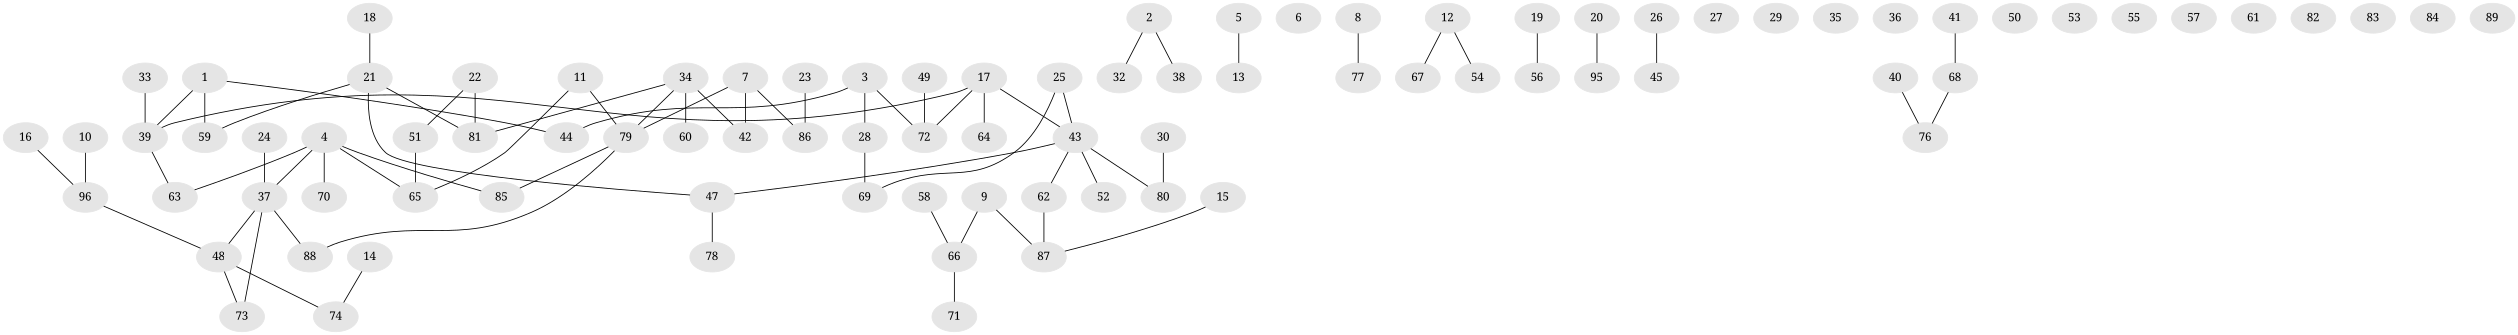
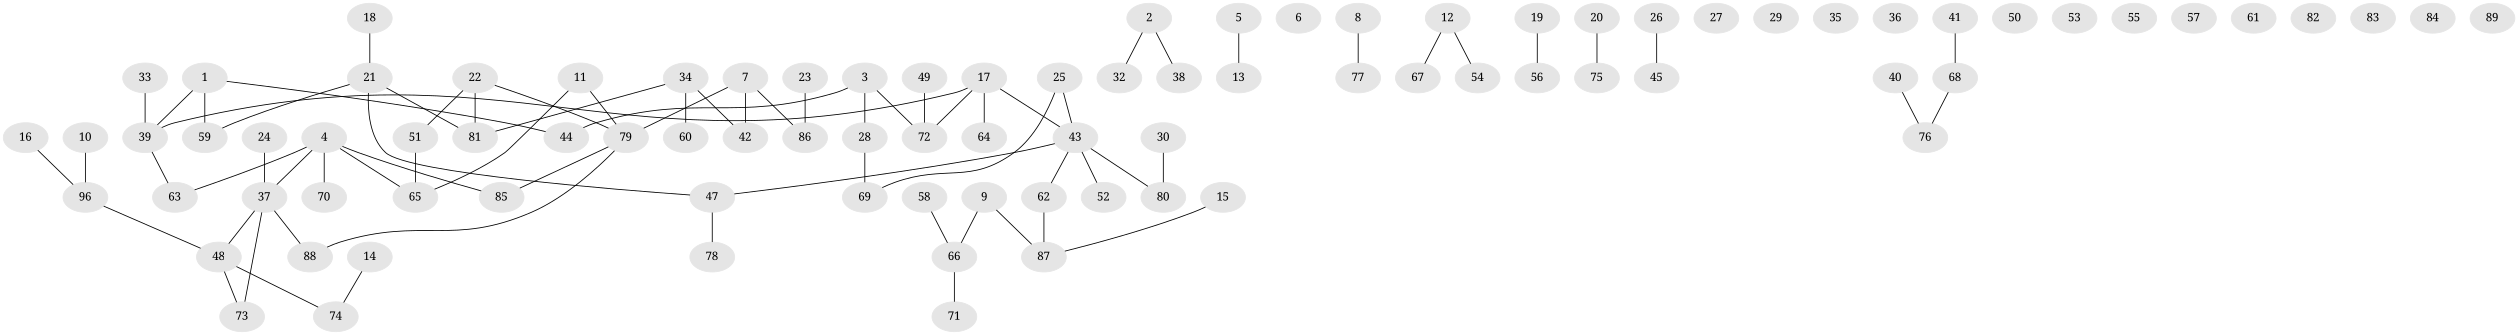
node "95": label "95" -> "75"
edge "34" -- "79": now "22" -- "79"
